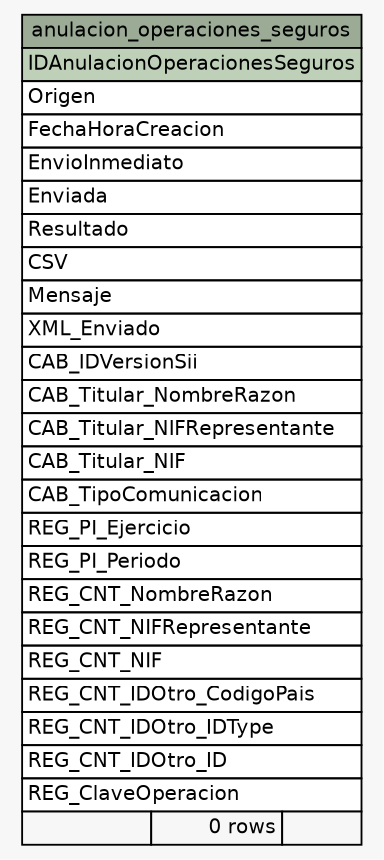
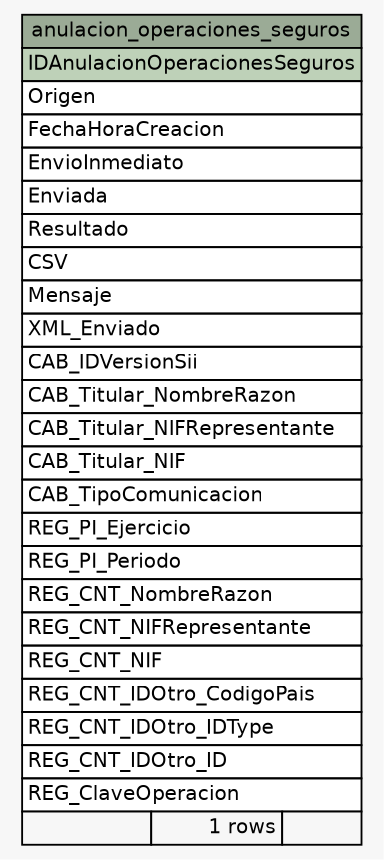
node "anulacion_operaciones_seguros": text "0 rows" -> "1 rows"
